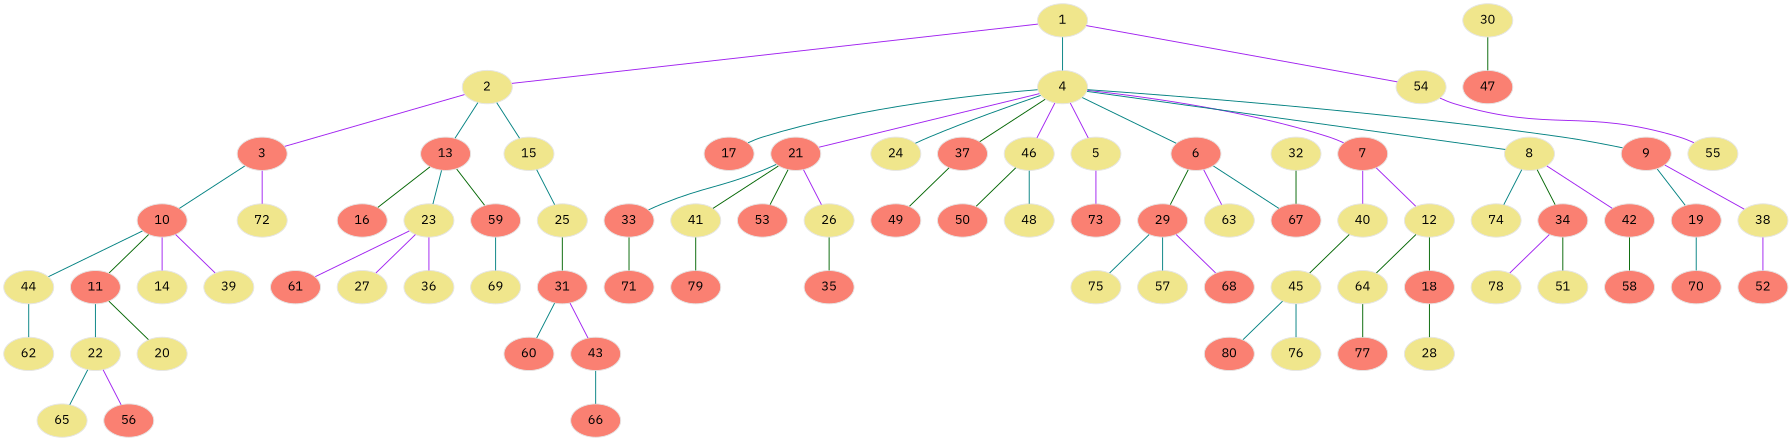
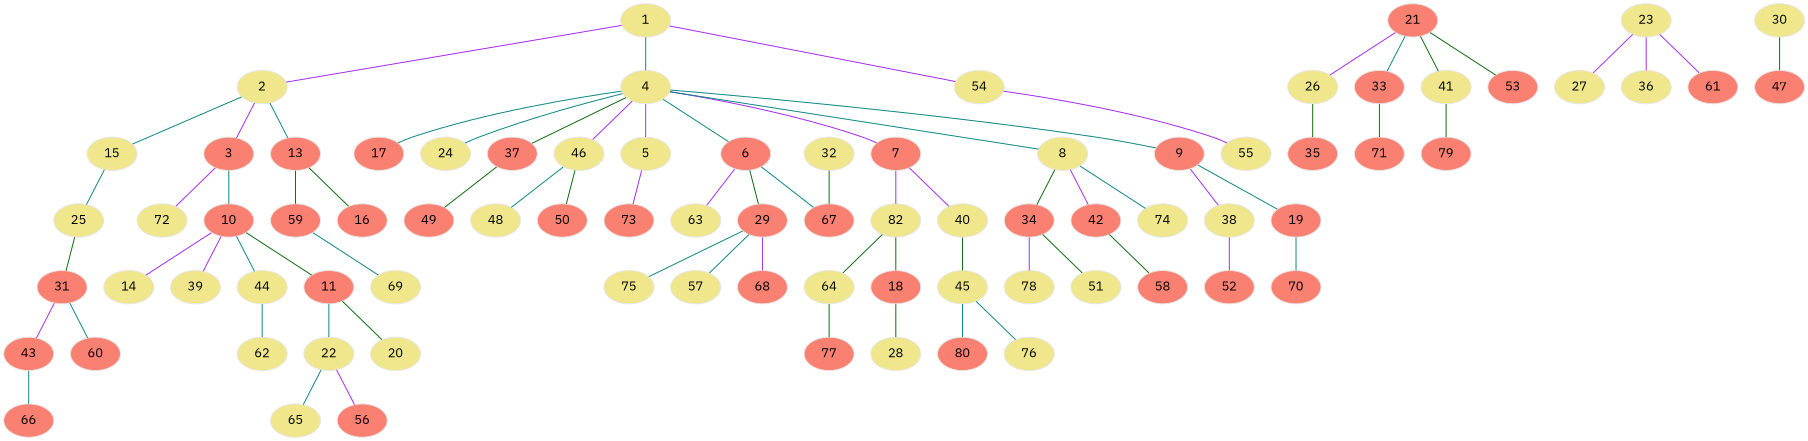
edge "4" -- "21": removed
edge "13" -- "23": removed
node "12": label "12" -> "82"
